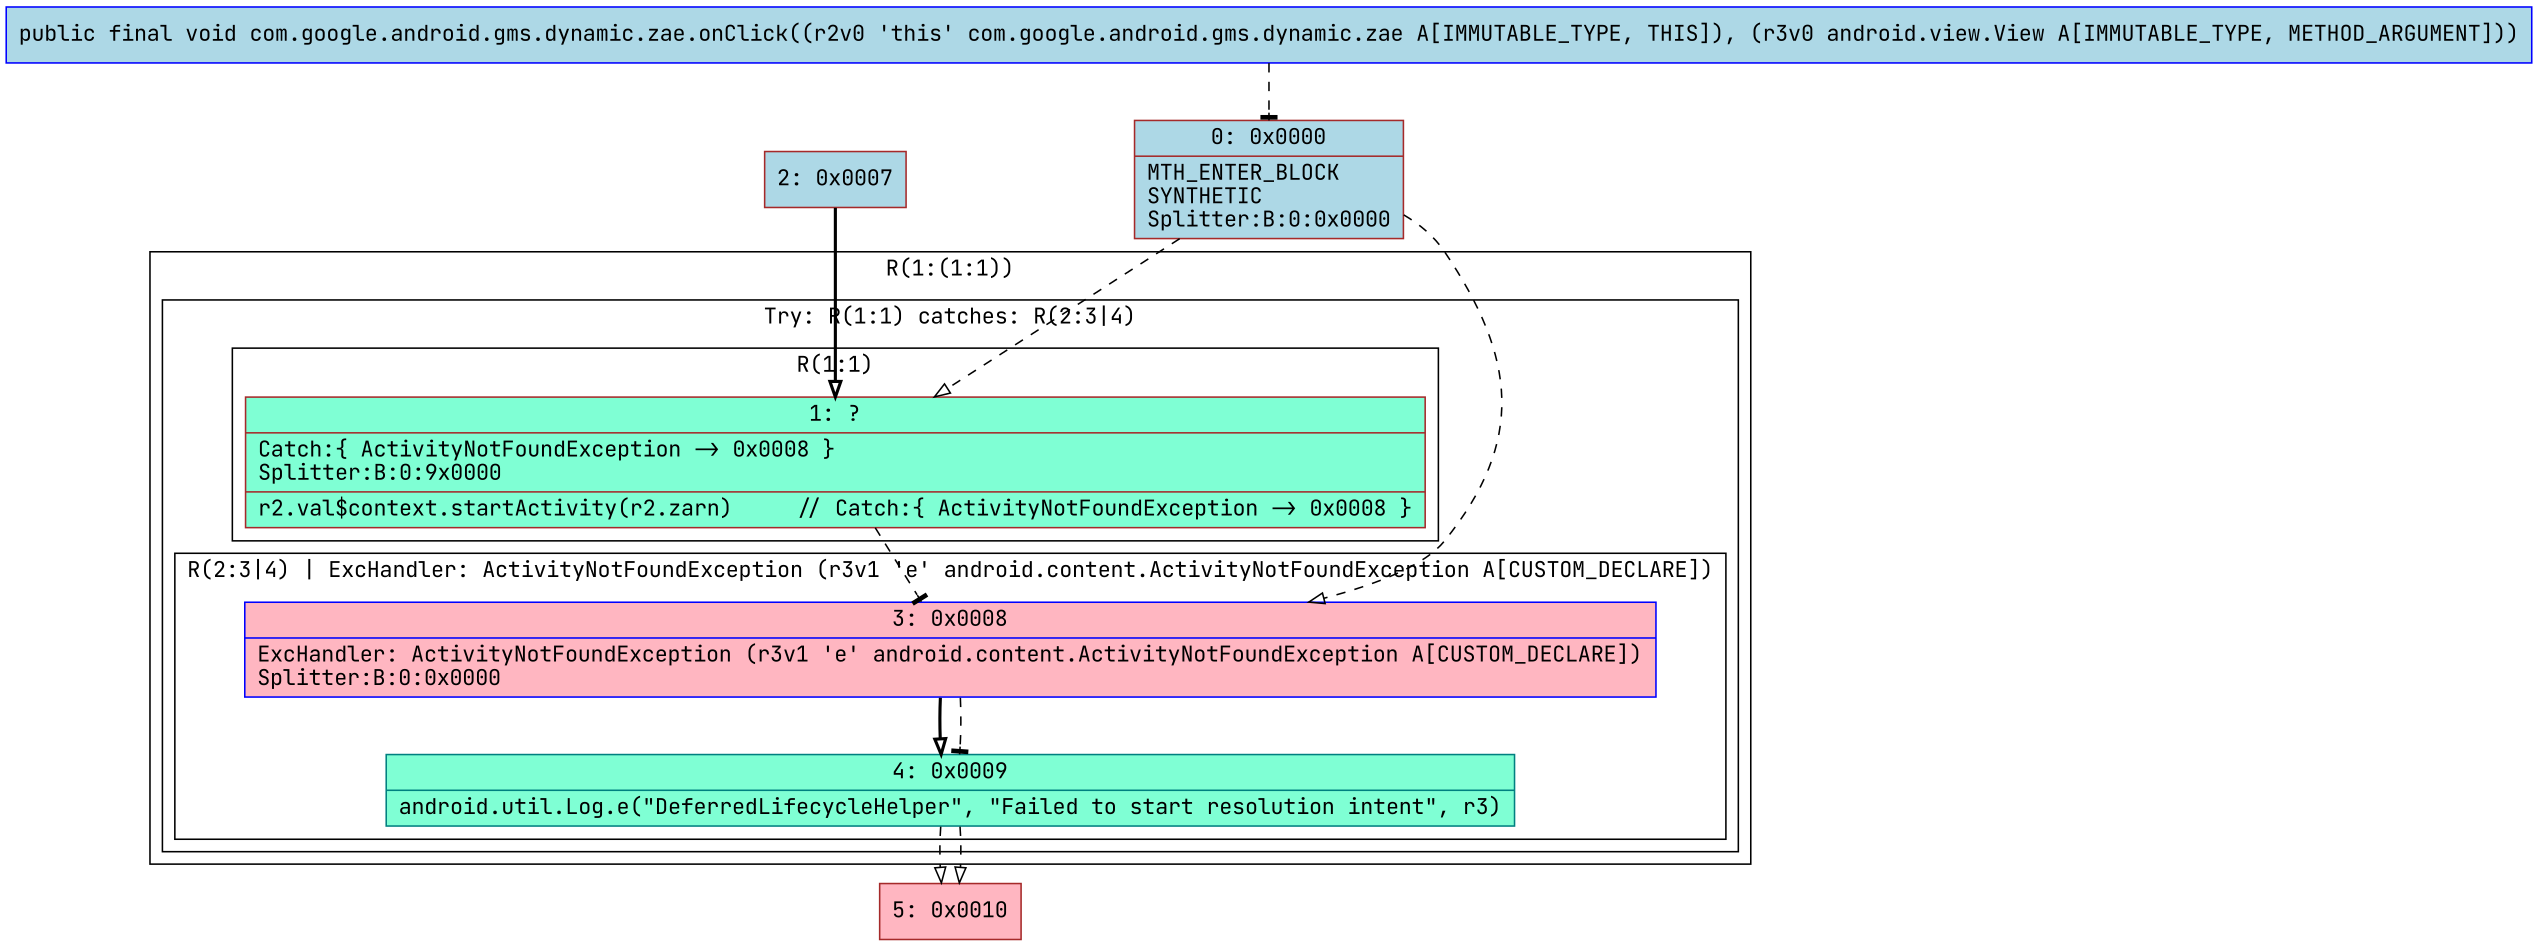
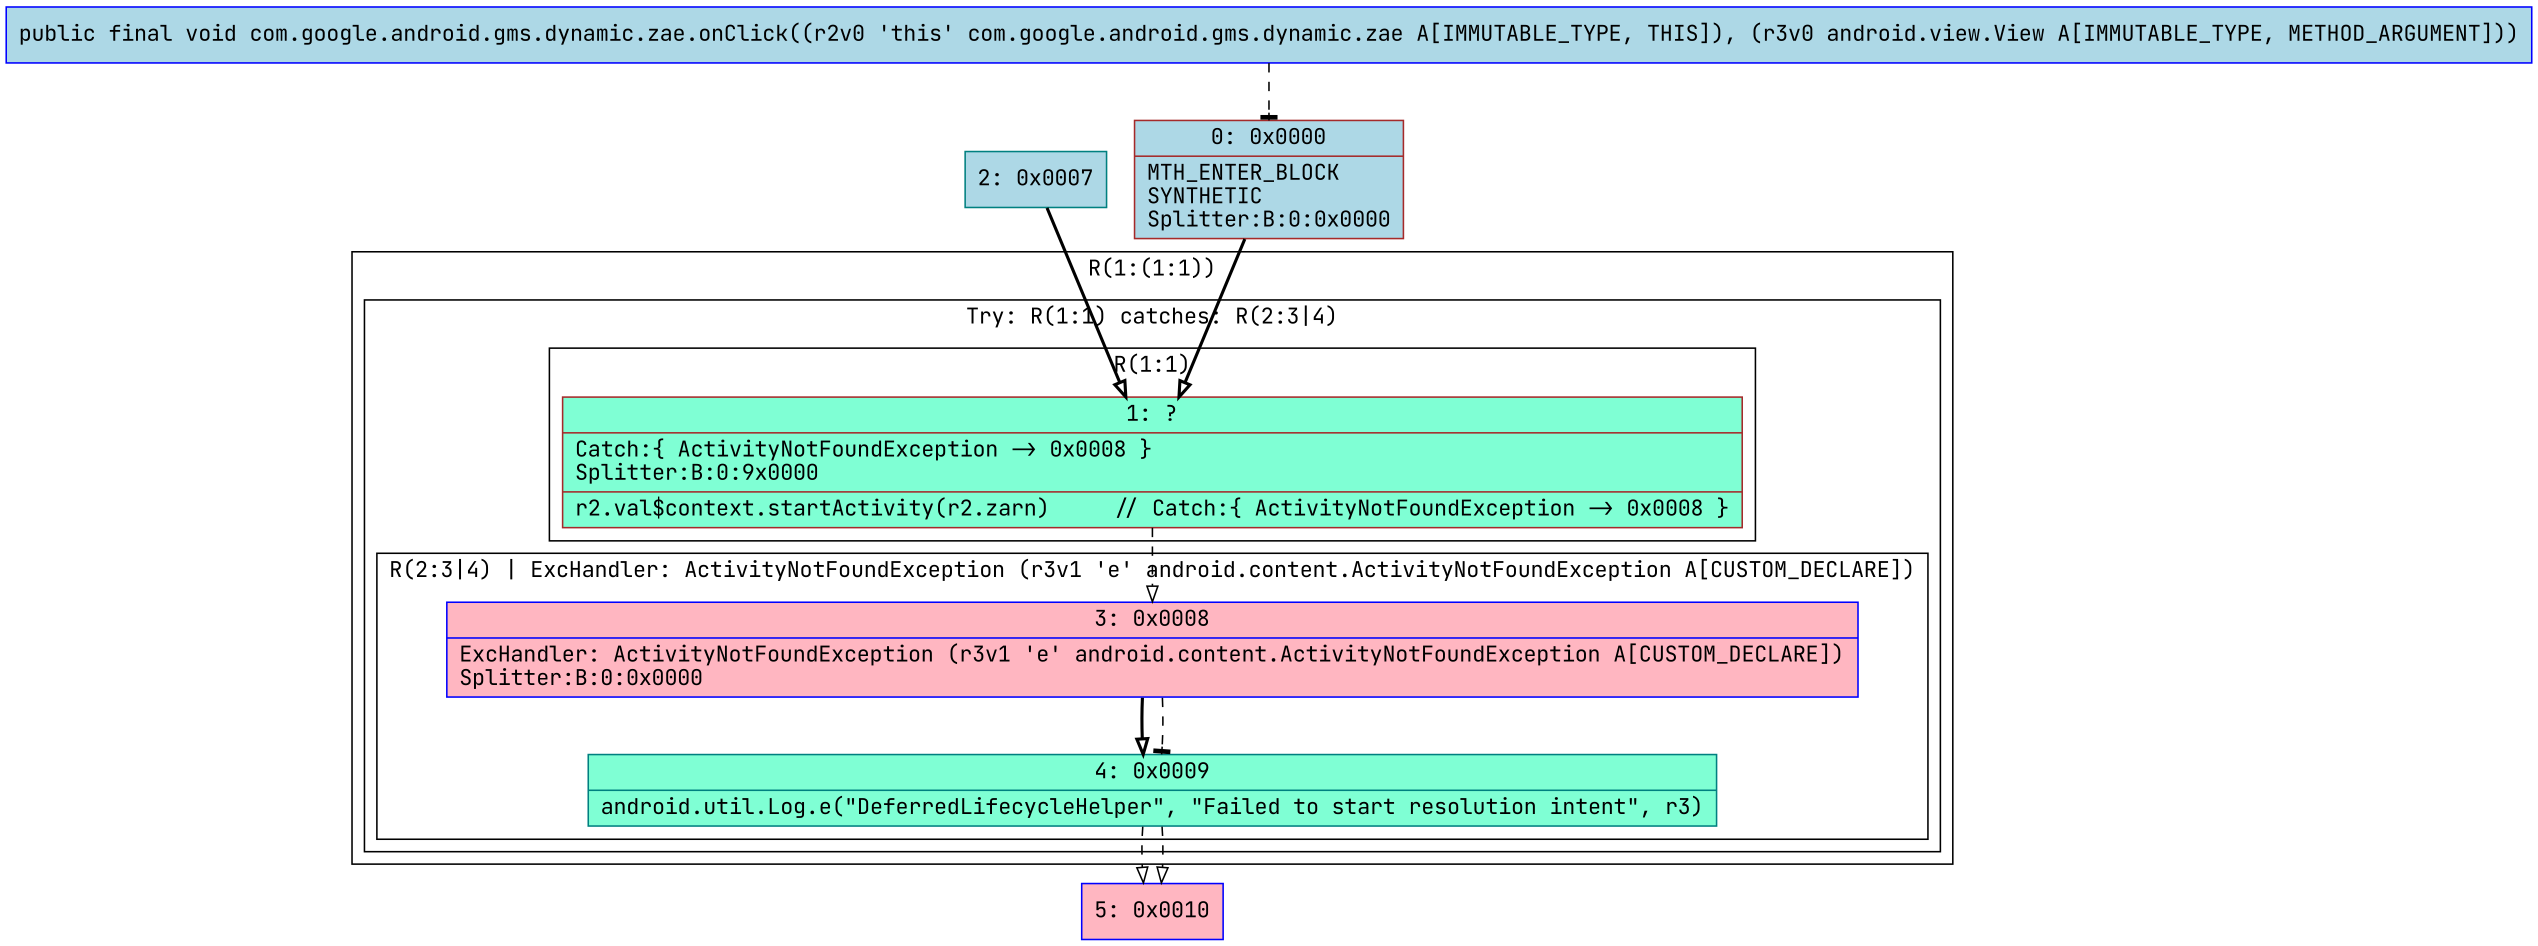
node "2: 0x0007": color brown -> teal
edge "0: 0x0000" -> "1: ?": style dashed -> bold
edge "0: 0x0000" -> "3: 0x0008": removed
edge "1: ?" -> "3: 0x0008": arrowhead tee -> onormal
node "5: 0x0010": color brown -> blue
